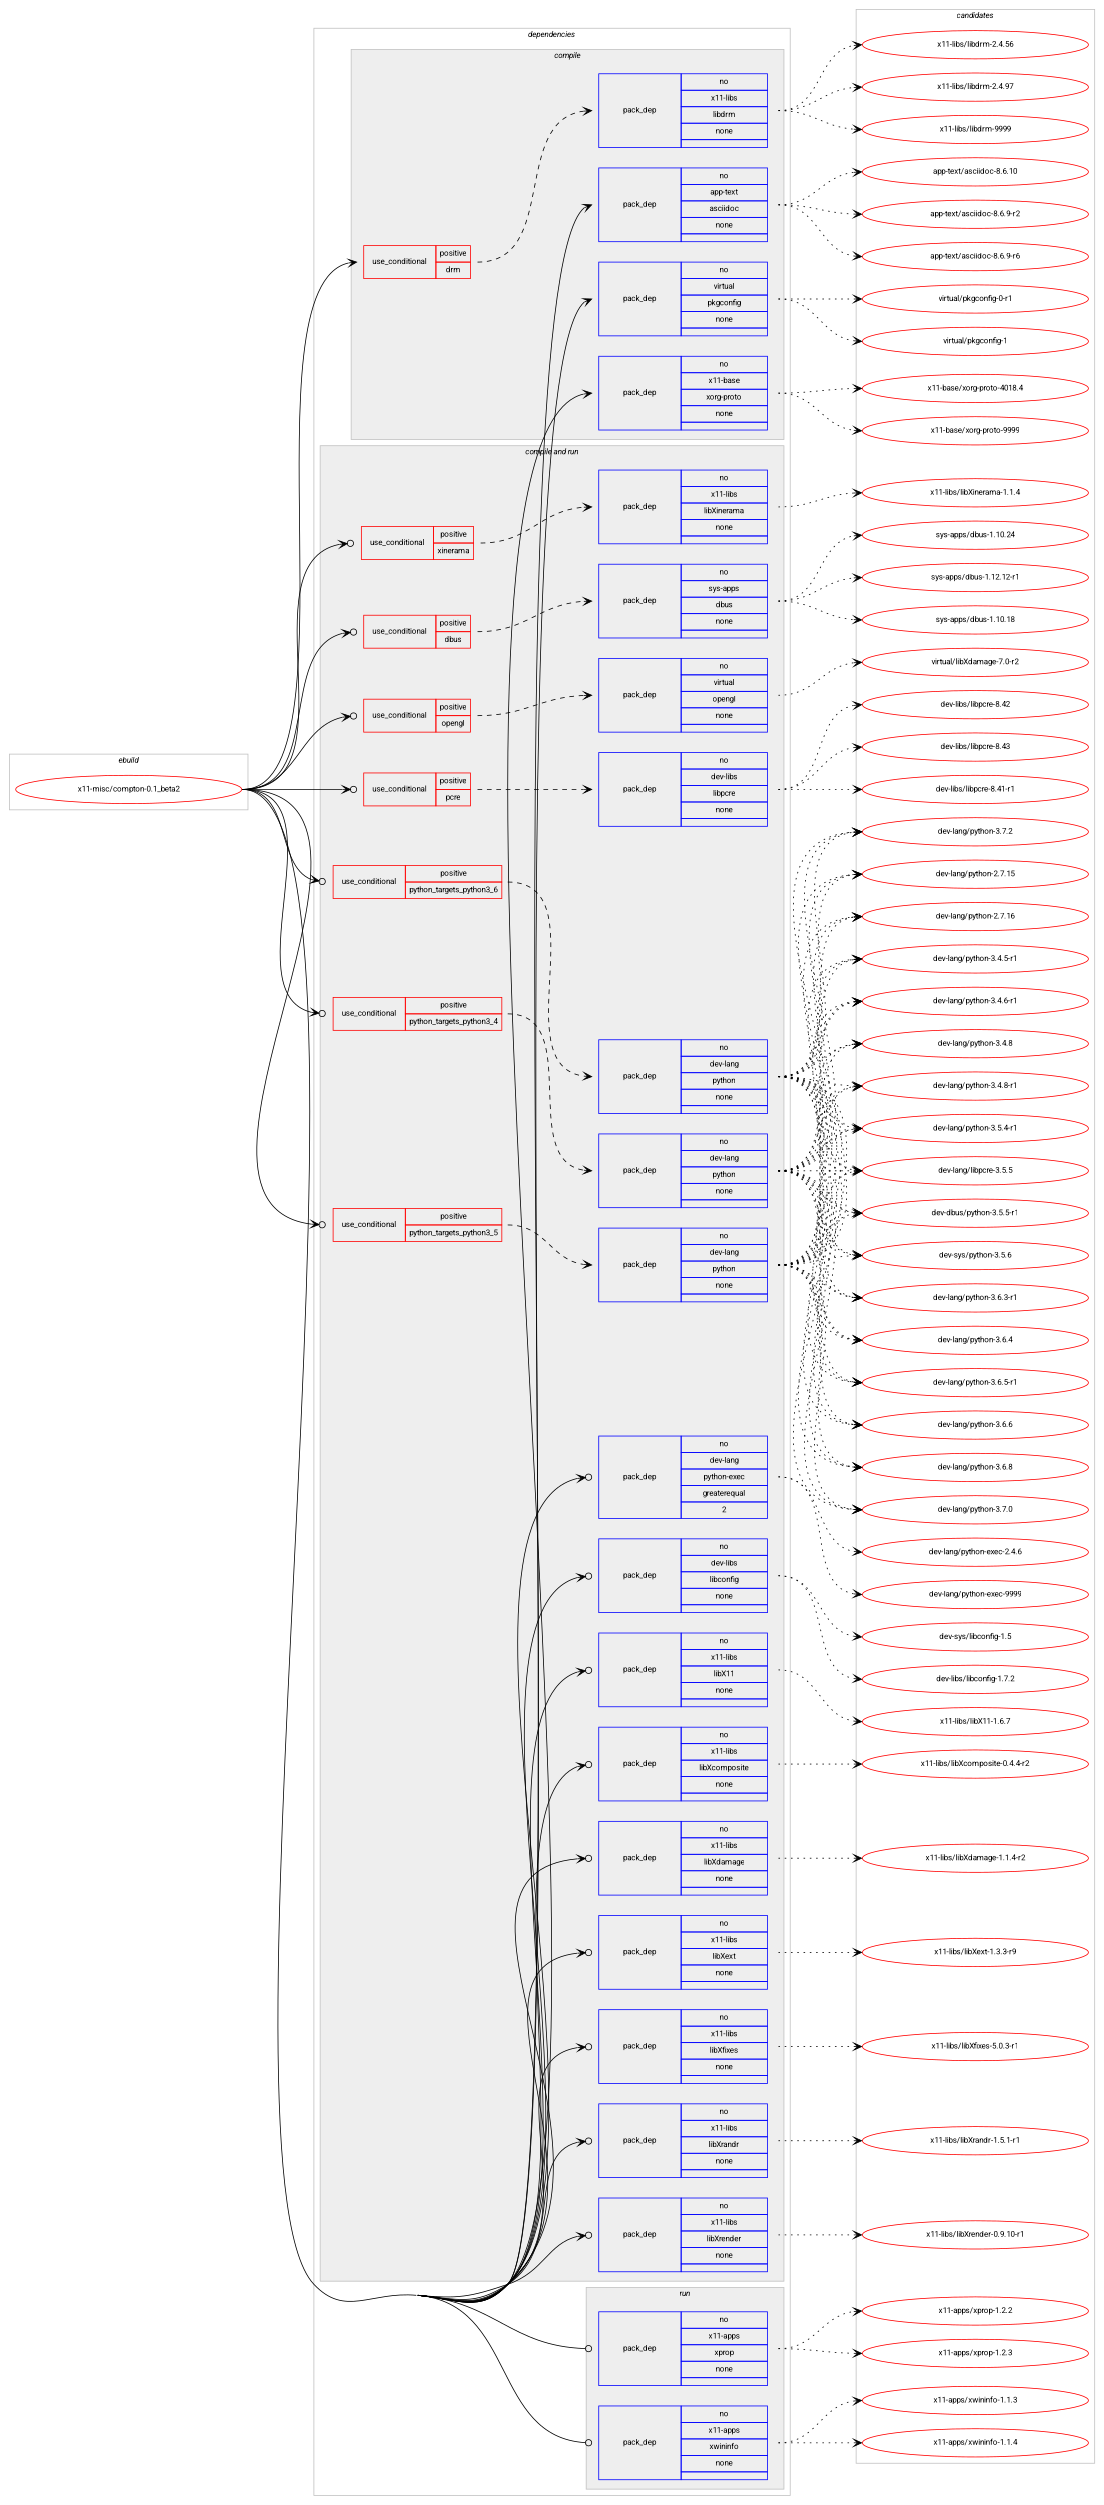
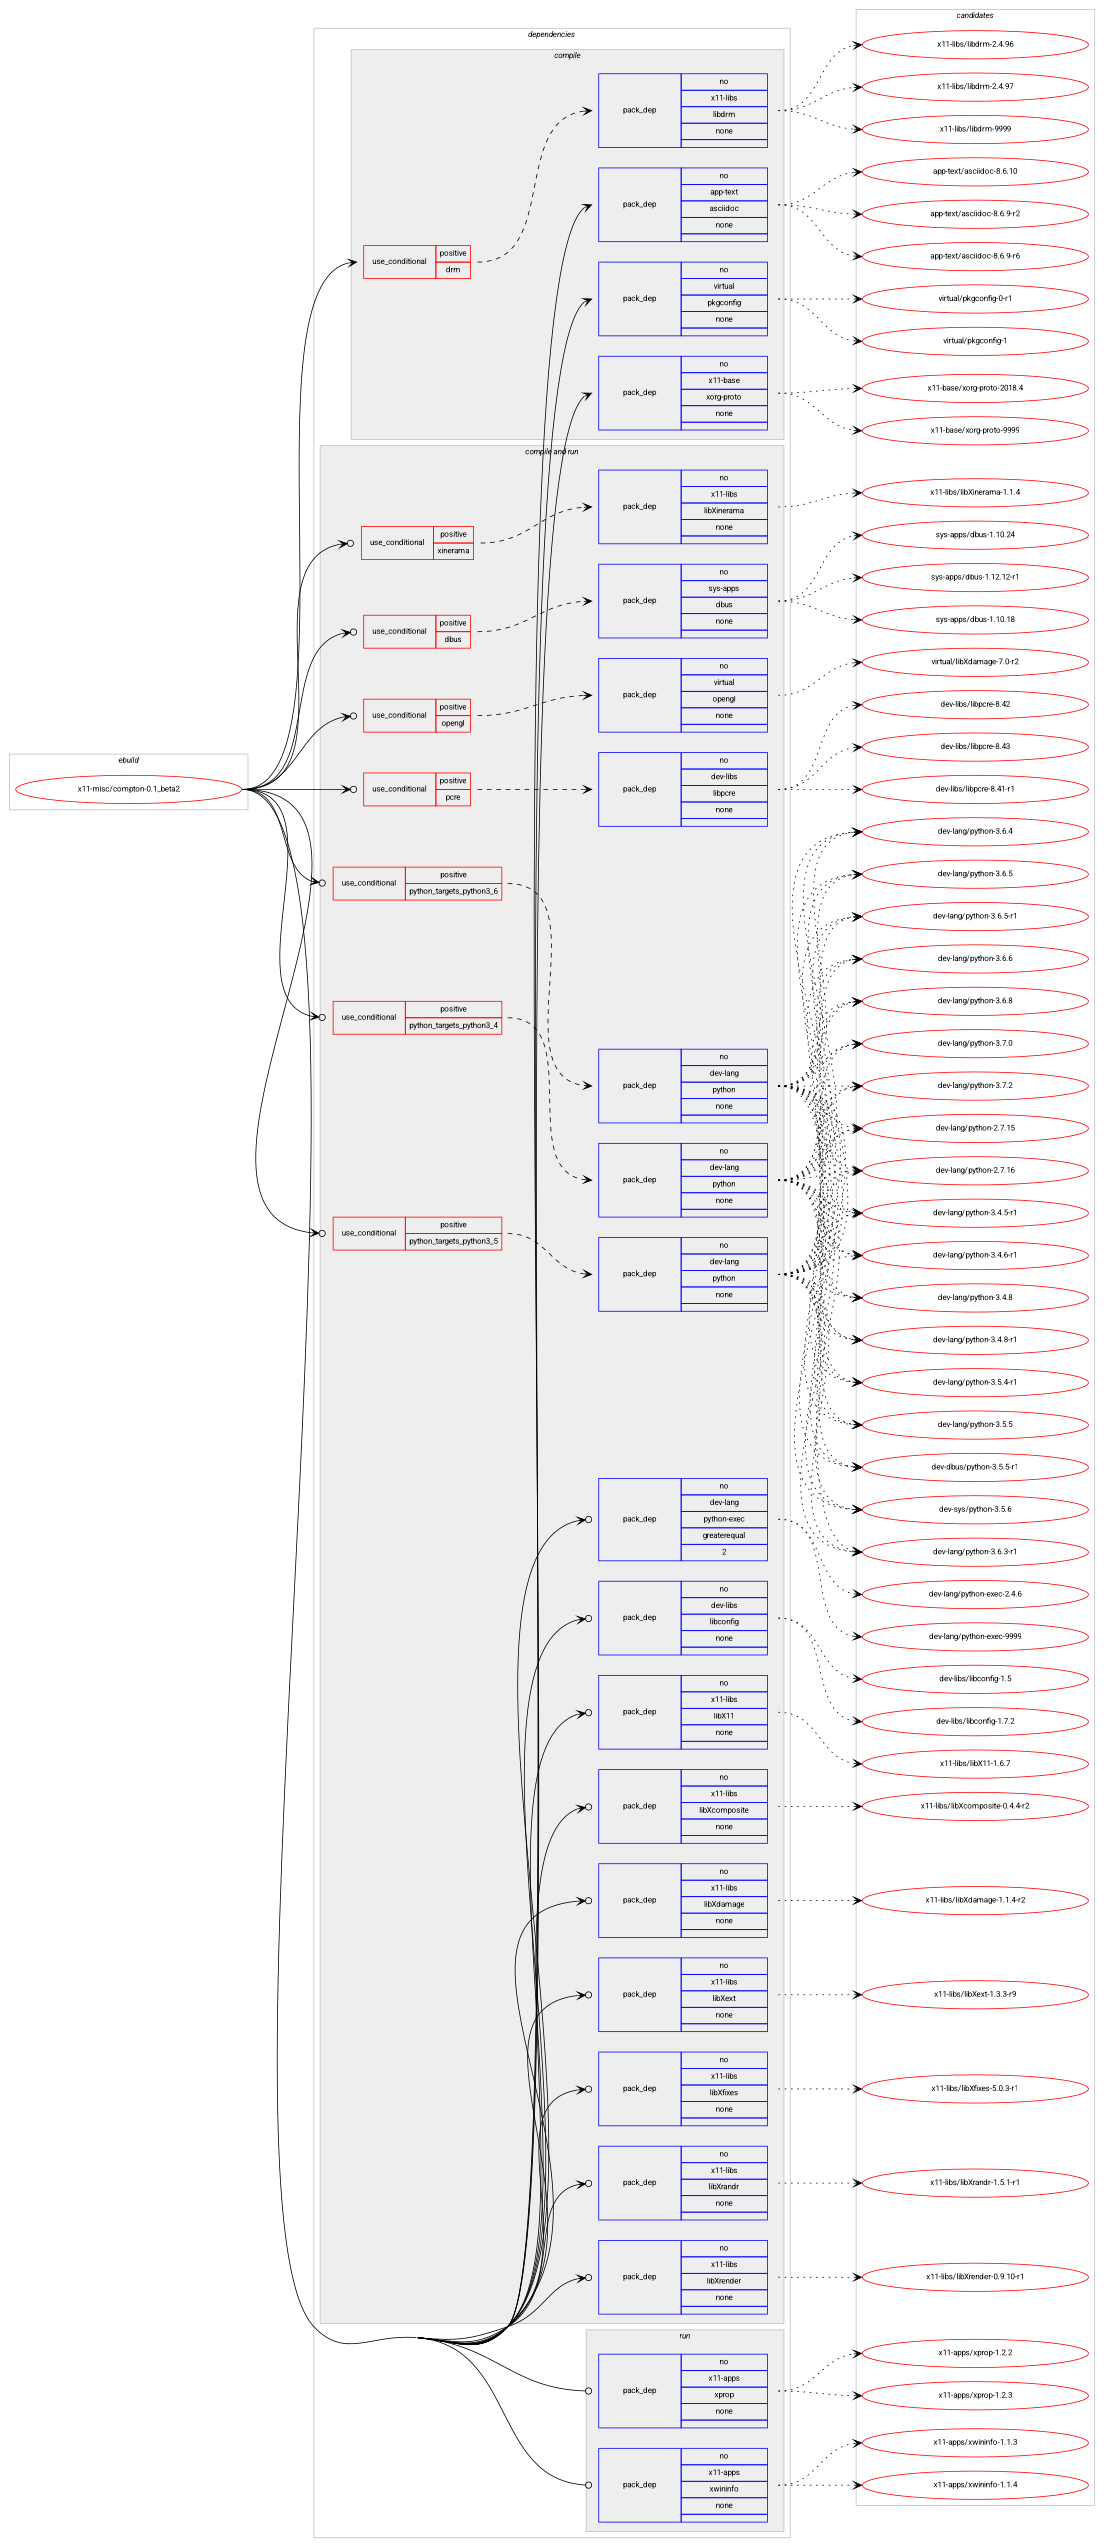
node "x11-libs/libdrm-2.4.56": label "x11-libs/libdrm-2.4.56" -> "x11-libs/libdrm-2.4.96"
node "x11-base/xorg-proto-4018.4": label "x11-base/xorg-proto-4018.4" -> "x11-base/xorg-proto-2018.4"
node "dev-lang/python-3.6.5": added
node "dev-lang/libpcre-3.5.5": label "dev-lang/libpcre-3.5.5" -> "dev-lang/python-3.5.5"
node "dev-sys/libconfig-1.5": label "dev-sys/libconfig-1.5" -> "dev-libs/libconfig-1.5"
